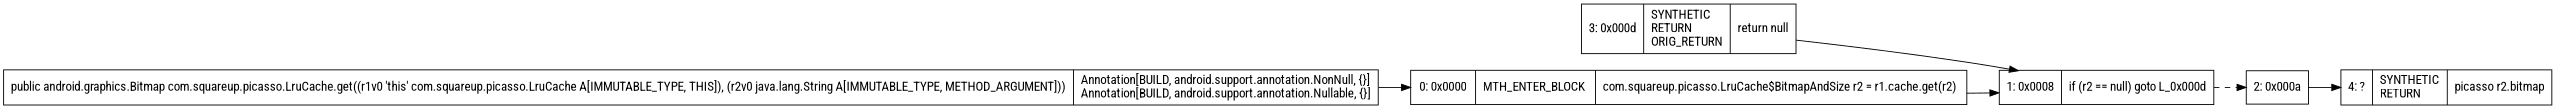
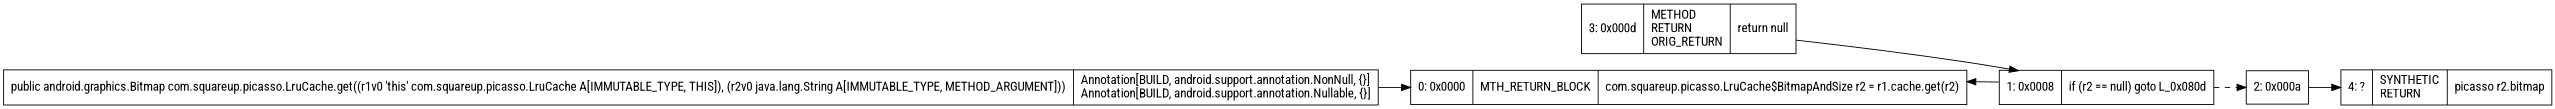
node "3: 0x000d": text "SYNTHETIC" -> "METHOD"
node "0: 0x0000": text "MTH_ENTER_BLOCK" -> "MTH_RETURN_BLOCK"
node "1: 0x0008": text "if (r2 == null) goto L_0x000d" -> "if (r2 == null) goto L_0x080d"
edge "0: 0x0000" -> "1: 0x0008": reversed
